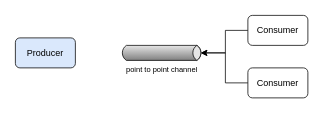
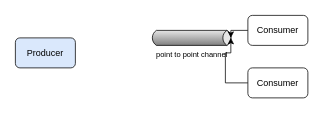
node "point to point channel": moved (162, 53) -> (192, 38)
